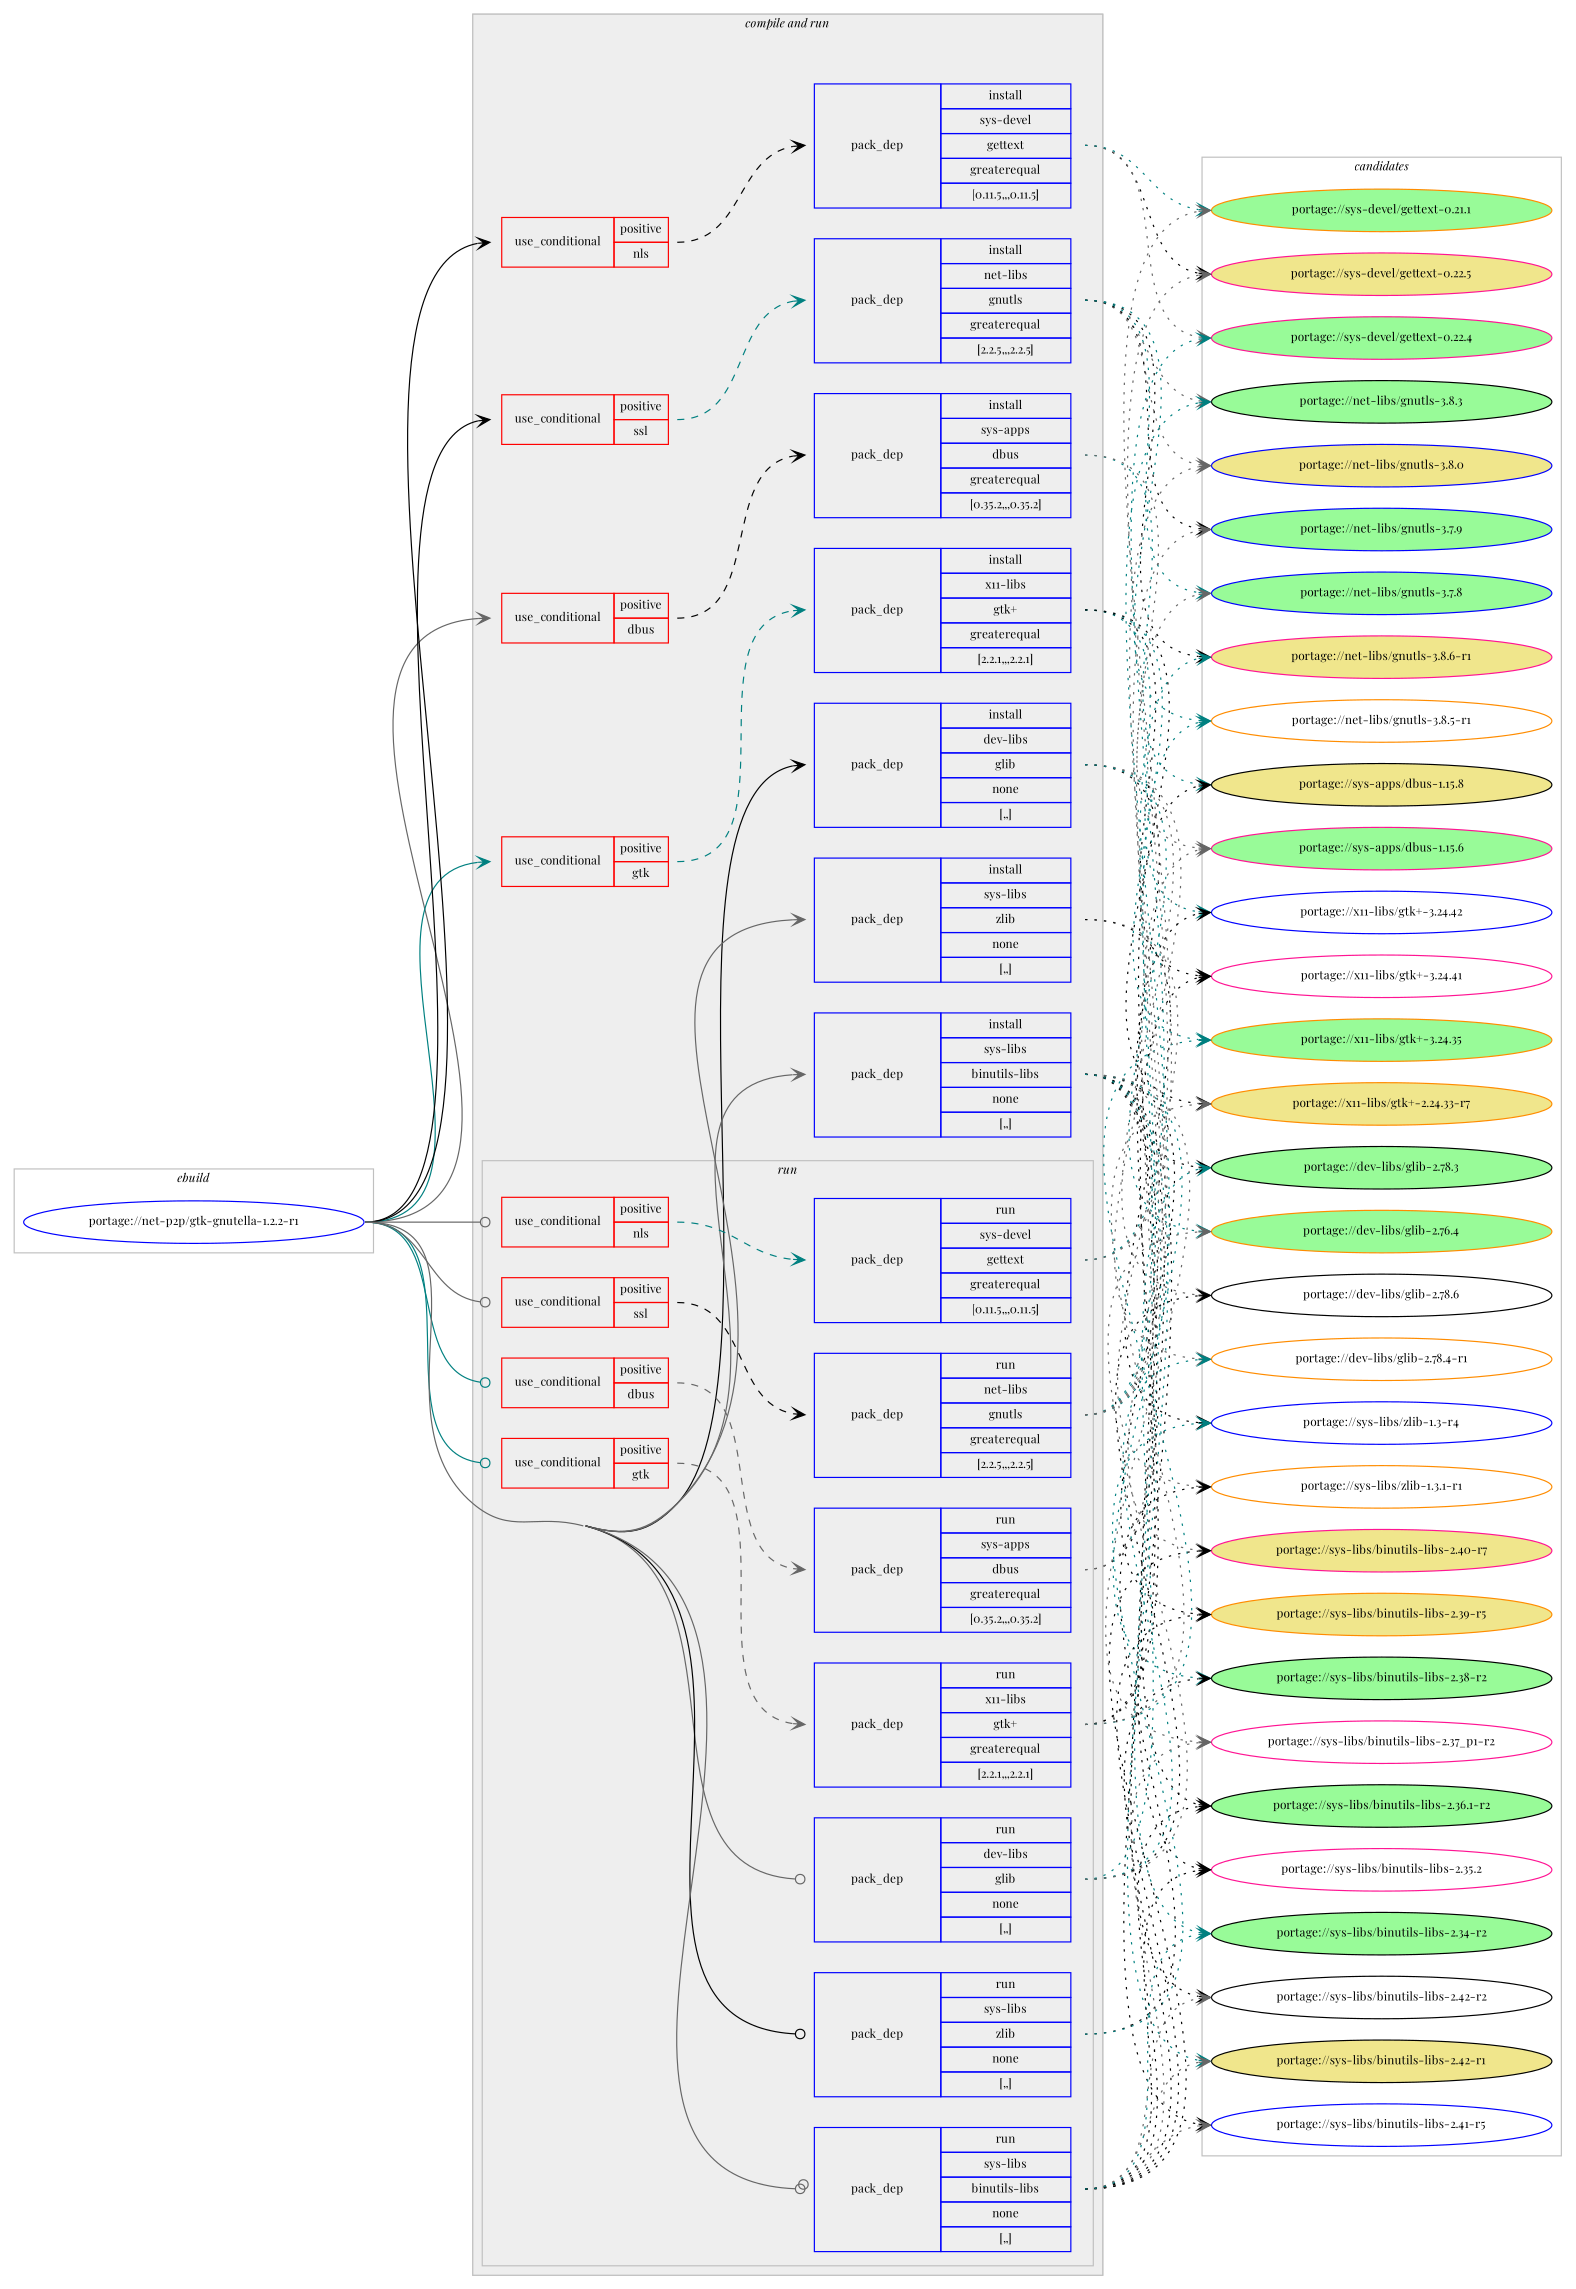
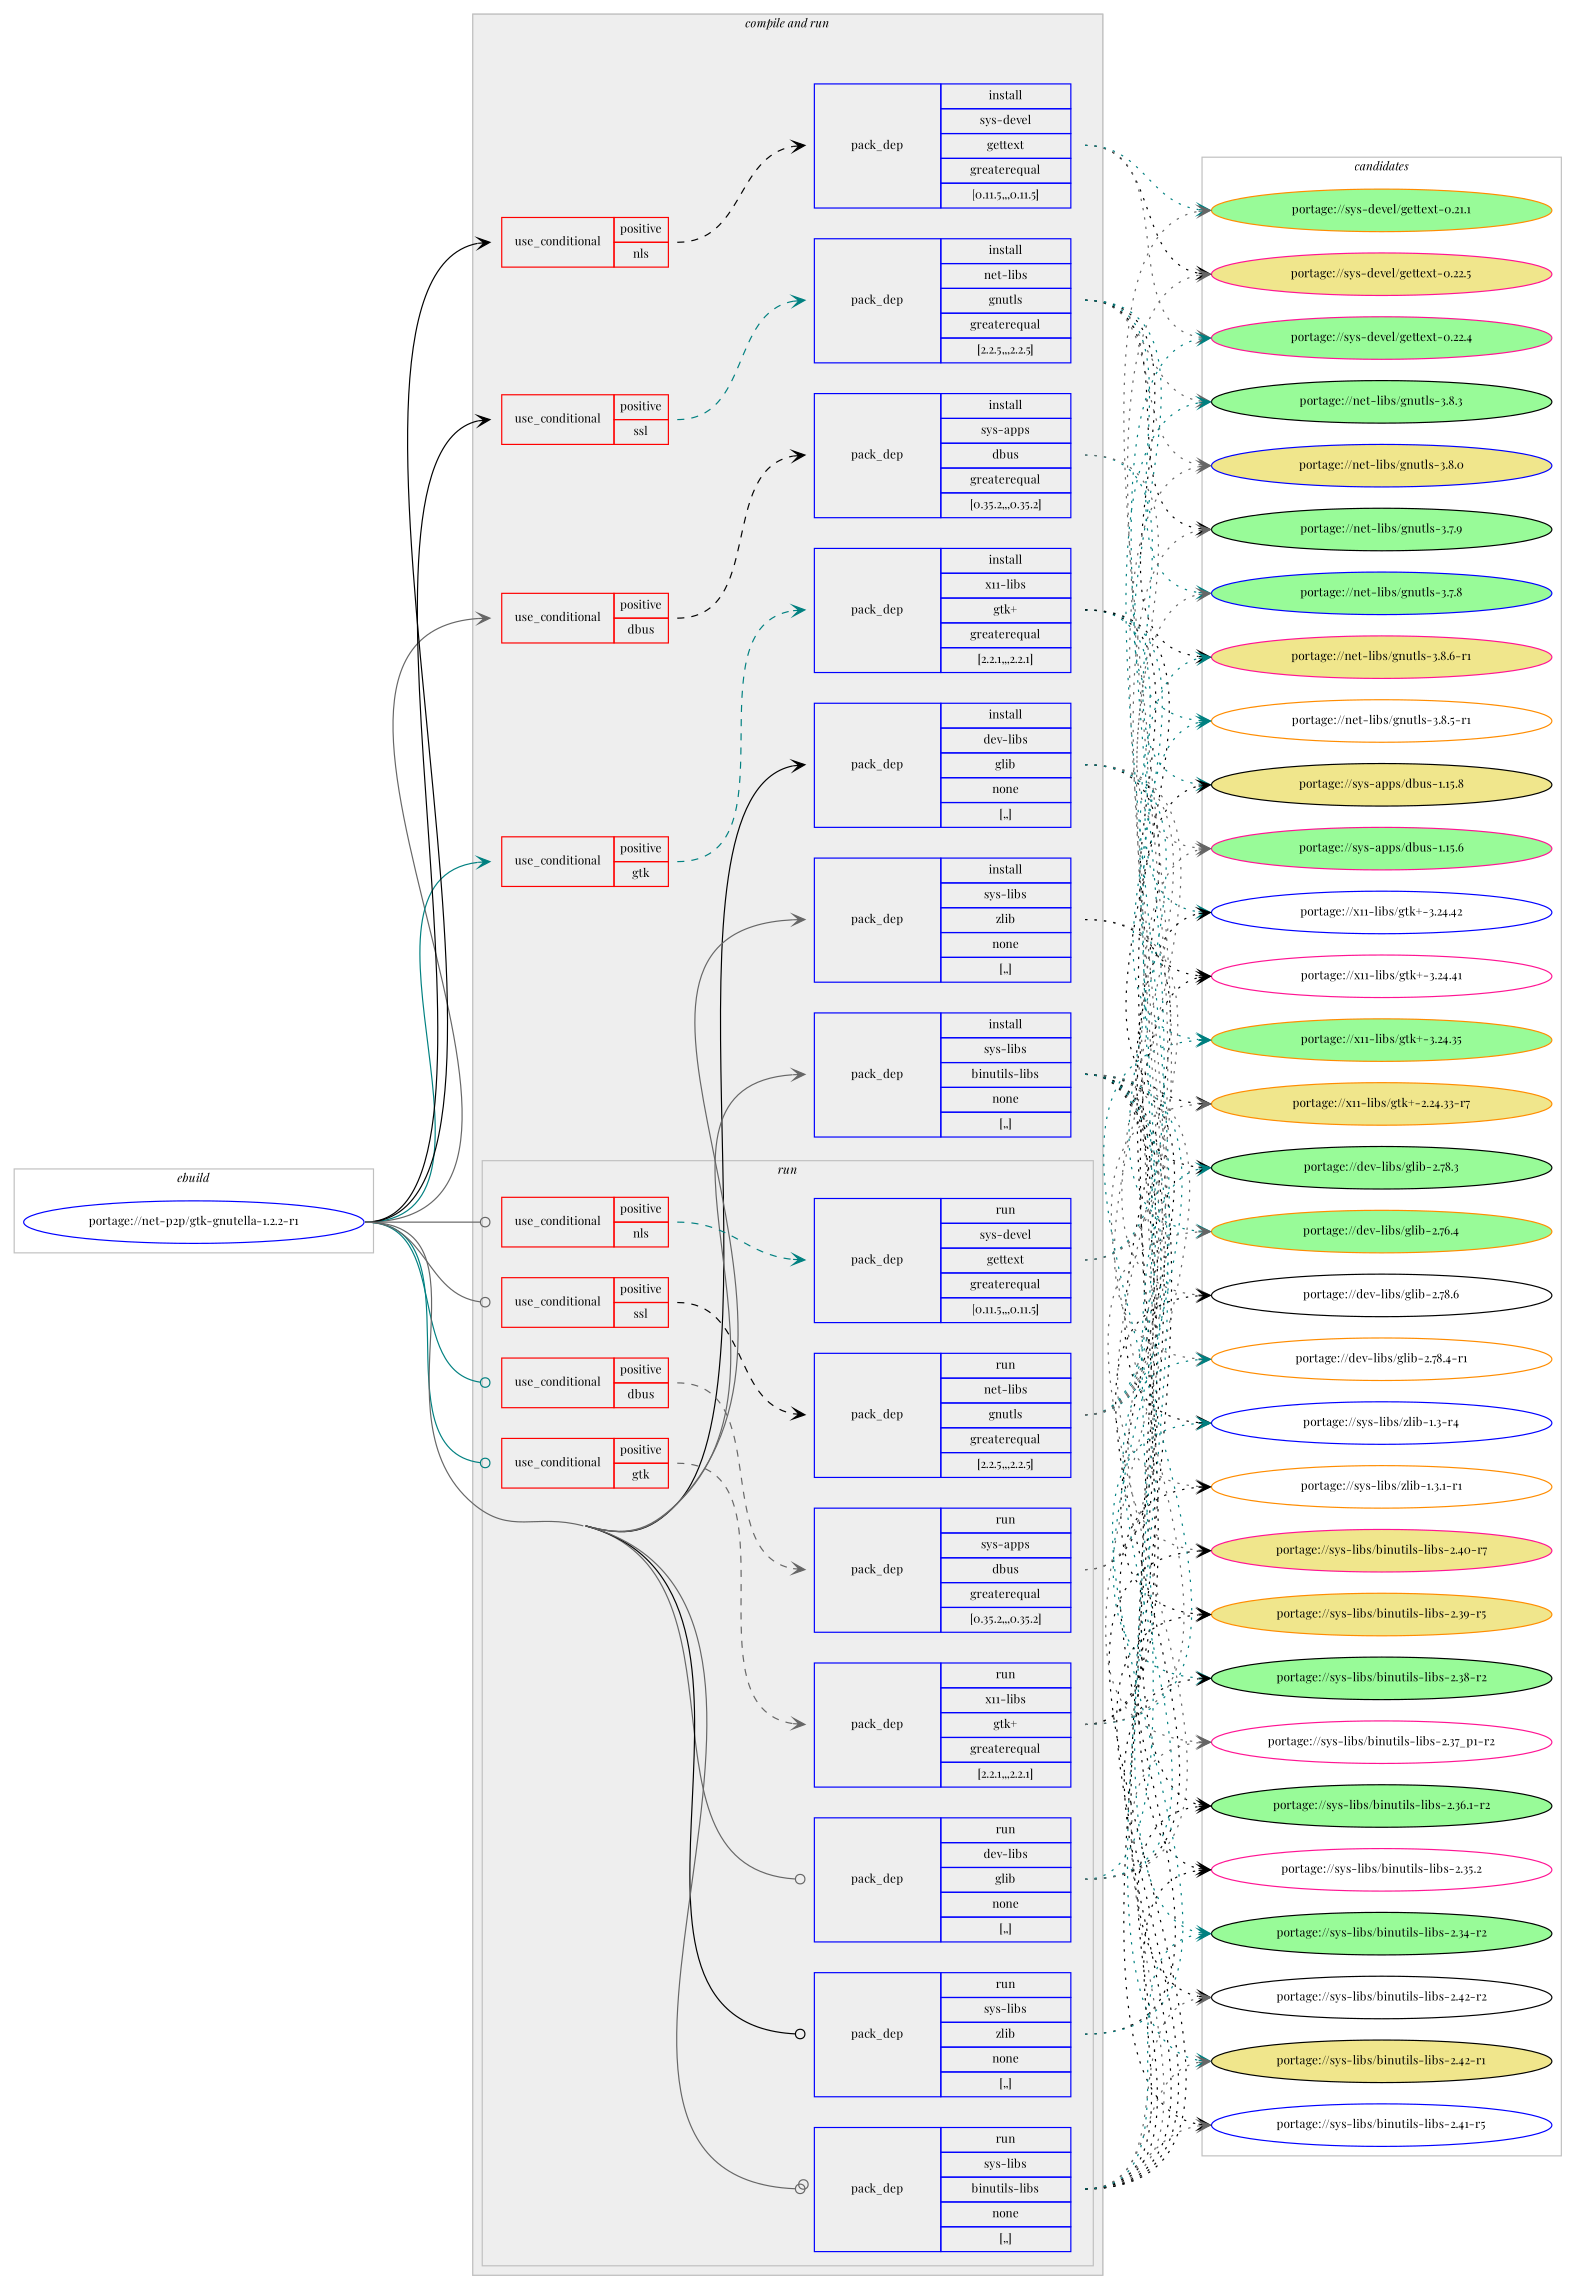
node "portage://net-libs/gnutls-3.7.9": color blue -> black
